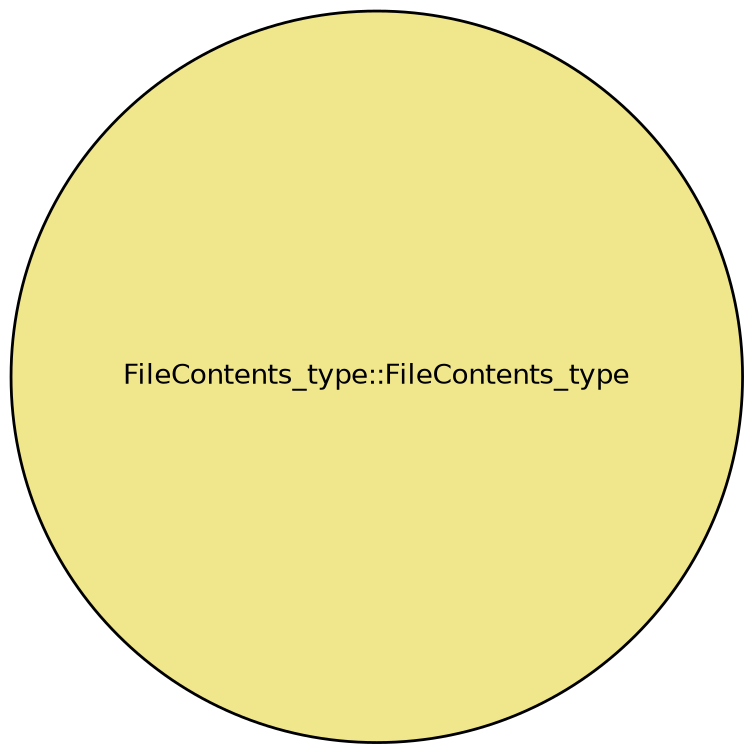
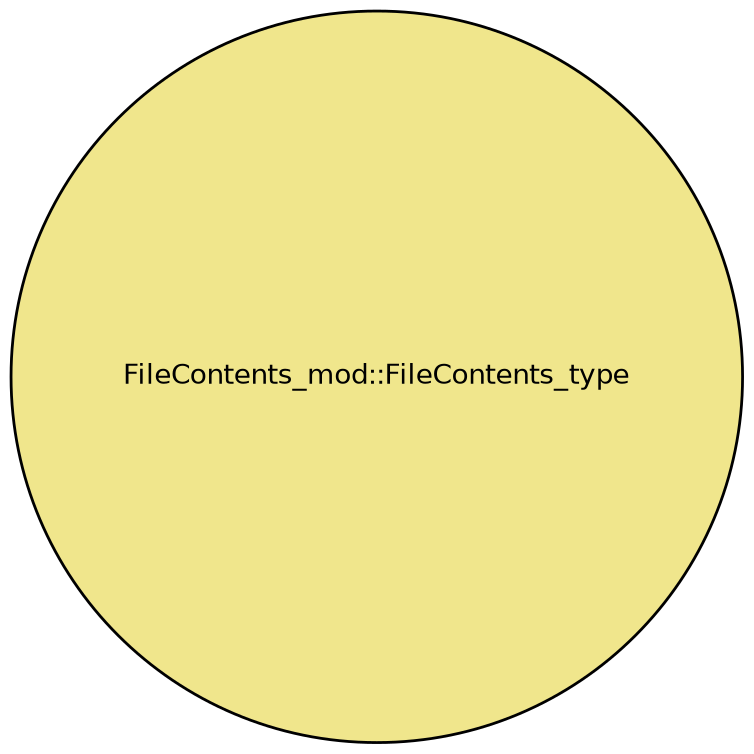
node "FileContents_type::FileContents_type": label "FileContents_type::FileContents_type" -> "FileContents_mod::FileContents_type"
